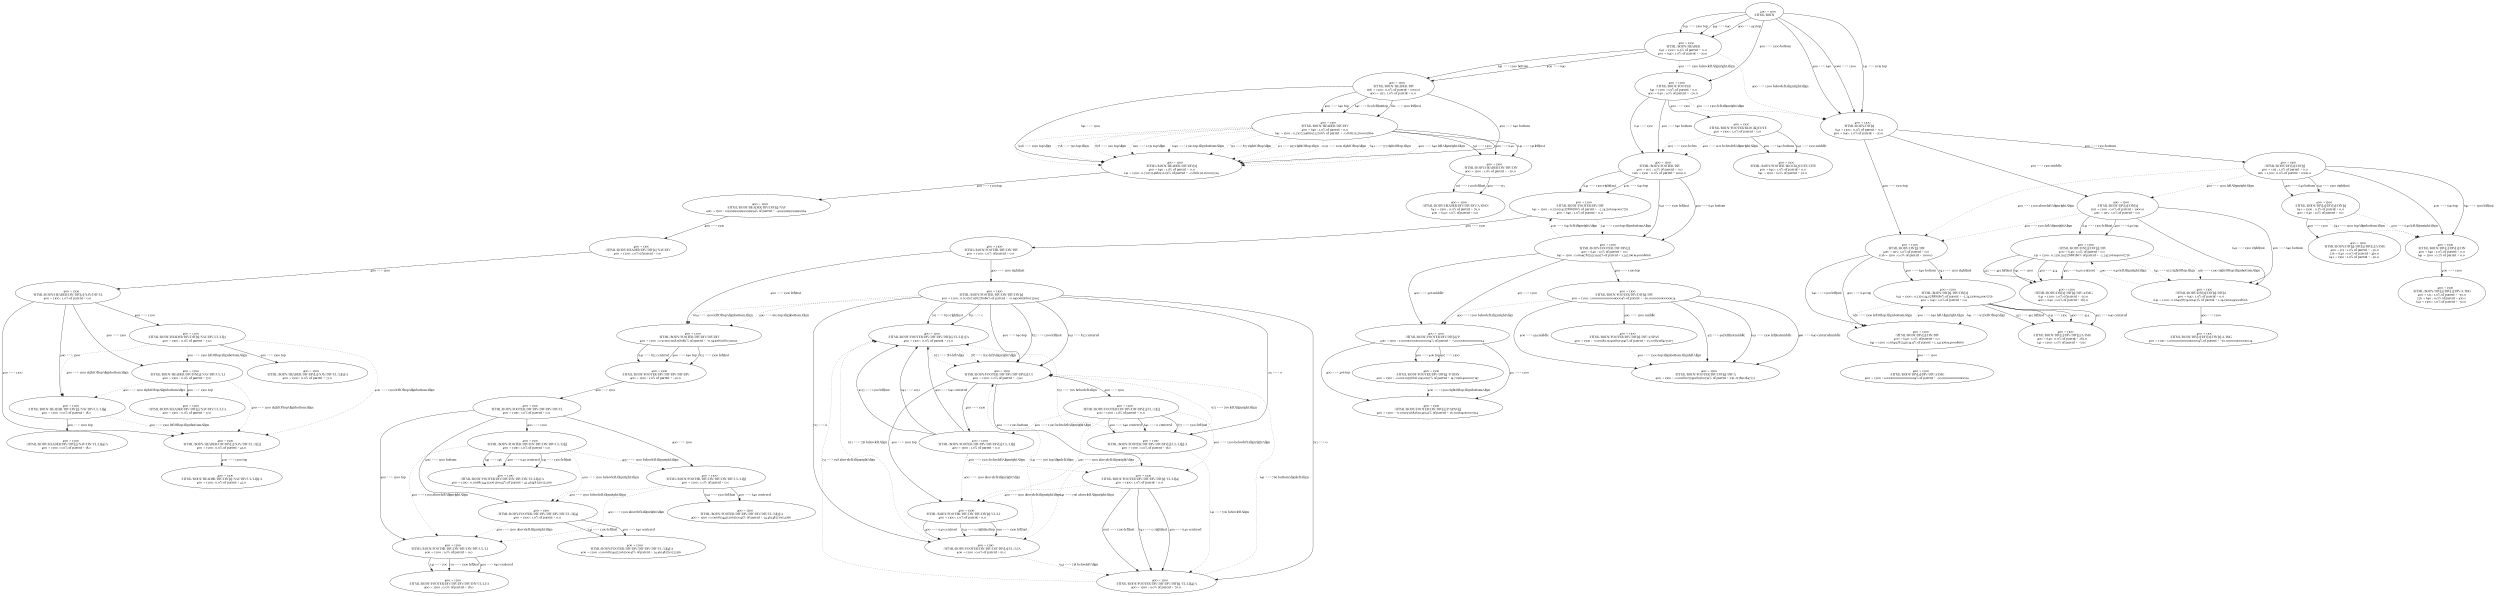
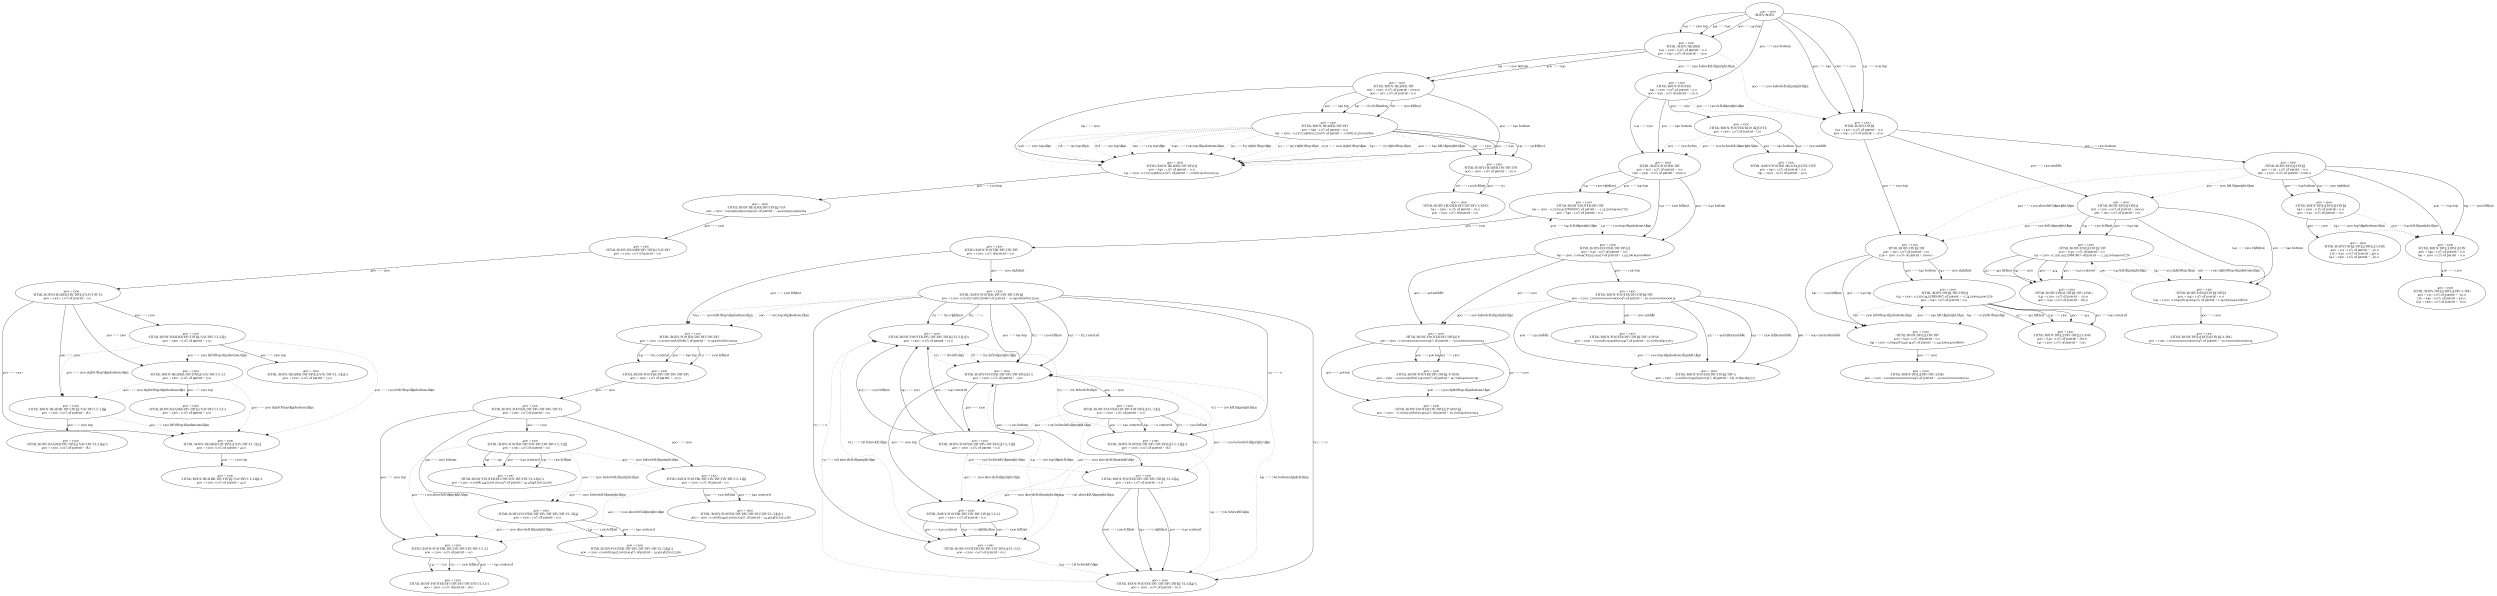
node "400 -> 1300 /HTML/BODY": label "400 -> 1300 /HTML/BODY" -> "400 -> 1300 /BODY/BODY"
